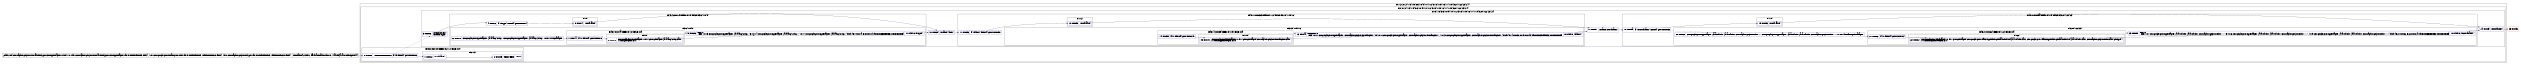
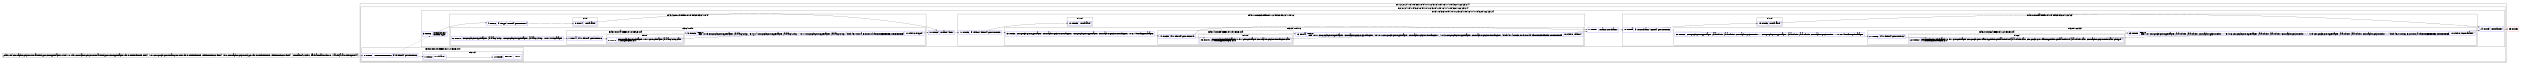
cluster "R(1:12)": label "R(1:12)" -> "R(1:18)"
edge "12: 0x0038" -> "17: 0x0051": now "14: 0x003e" -> "17: 0x0051"
node "16: 0x004a": text "RETURN: r0" -> "PHI: r0"
node "13: 0x003c": added
node "2: 0x0005": text "ARGUMENT" -> "RETURN"
